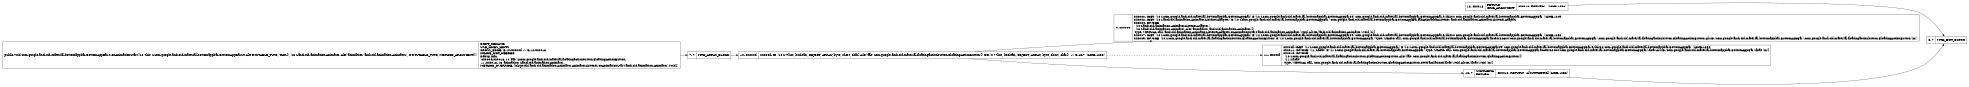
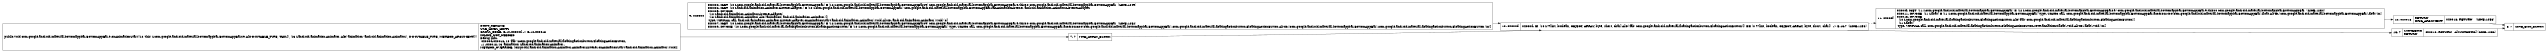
edge "11: 0x000f" -> "12: 0x0018": added
node "9: 0x0000": text "0x0004: INVOKE" -> "0x0009: INVOKE"
node "8: ?": text "MTH_EXIT_BLOCK" -> "LINE_EXIT_BLOCK"
edge "10: 0x000d" -> "9: 0x0000": reversed
